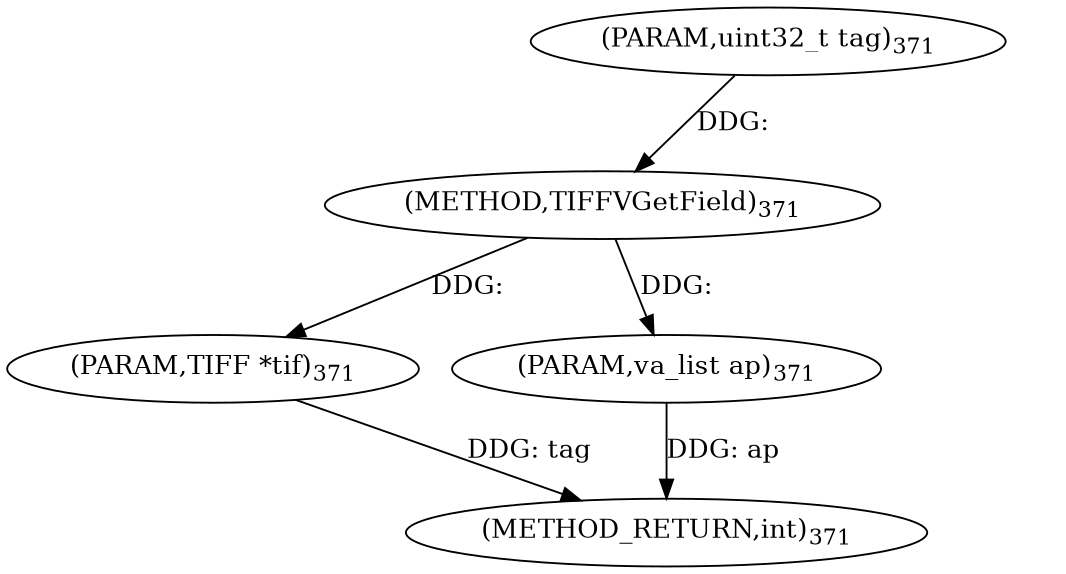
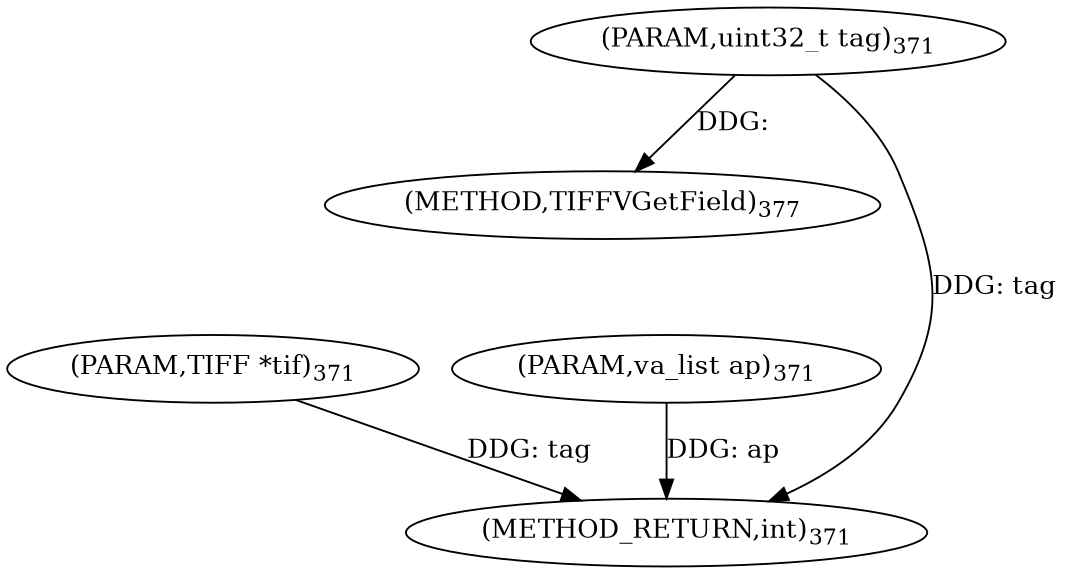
node "(METHOD,TIFFVGetField)": text "371" -> "377"
edge "(METHOD,TIFFVGetField)" -> "(PARAM,va_list ap)": removed, label "DDG:"
edge "(METHOD,TIFFVGetField)" -> "(PARAM,TIFF *tif)": removed, label "DDG:"
edge "(PARAM,uint32_t tag)" -> "(METHOD_RETURN,int)": added, label "DDG: tag"
